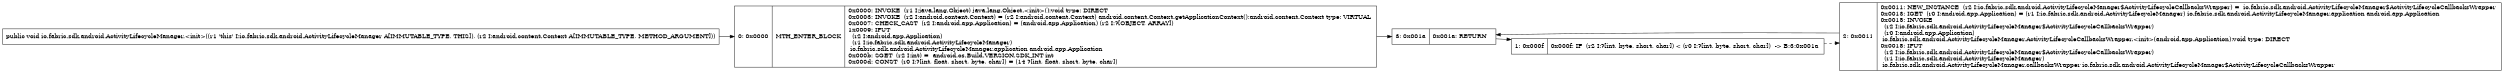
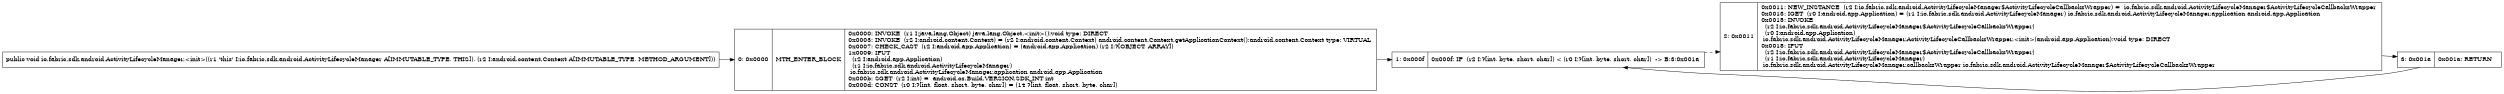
edge "0: 0x0000" -> "3: 0x001a": now "0: 0x0000" -> "1: 0x000f"
